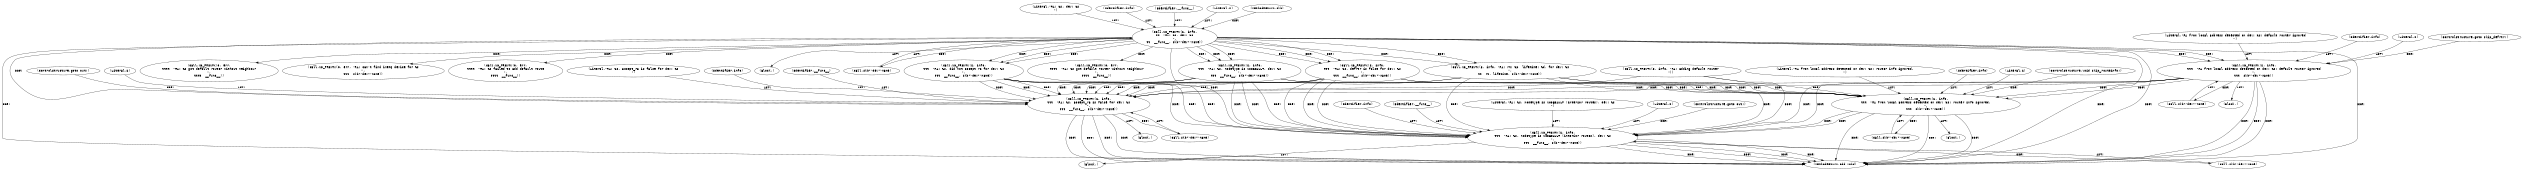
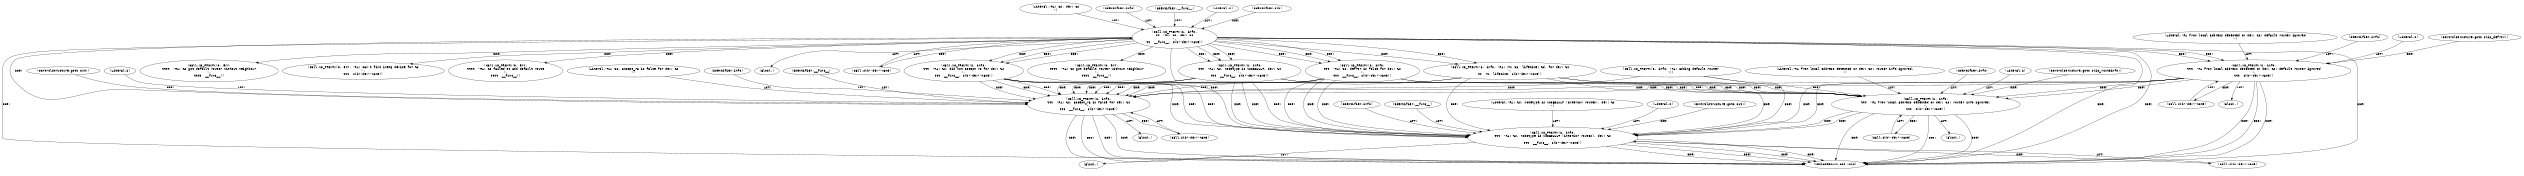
node "(MethodReturn,skb)": label "(MethodReturn,skb)" -> "(Identifier,skb)"
node "(ControlStructure,void skip_routeinfo;)": label "(ControlStructure,void skip_routeinfo;)" -> "(ControlStructure,goto skip_routeinfo;)"
